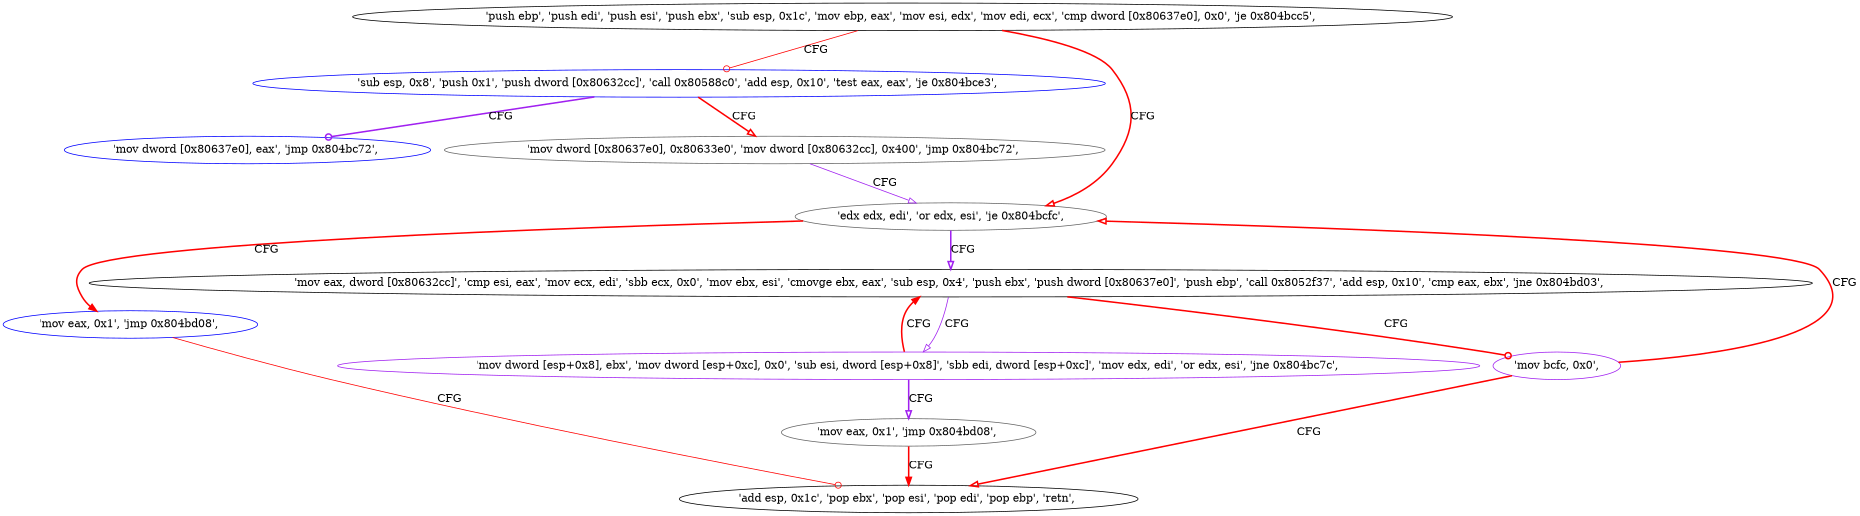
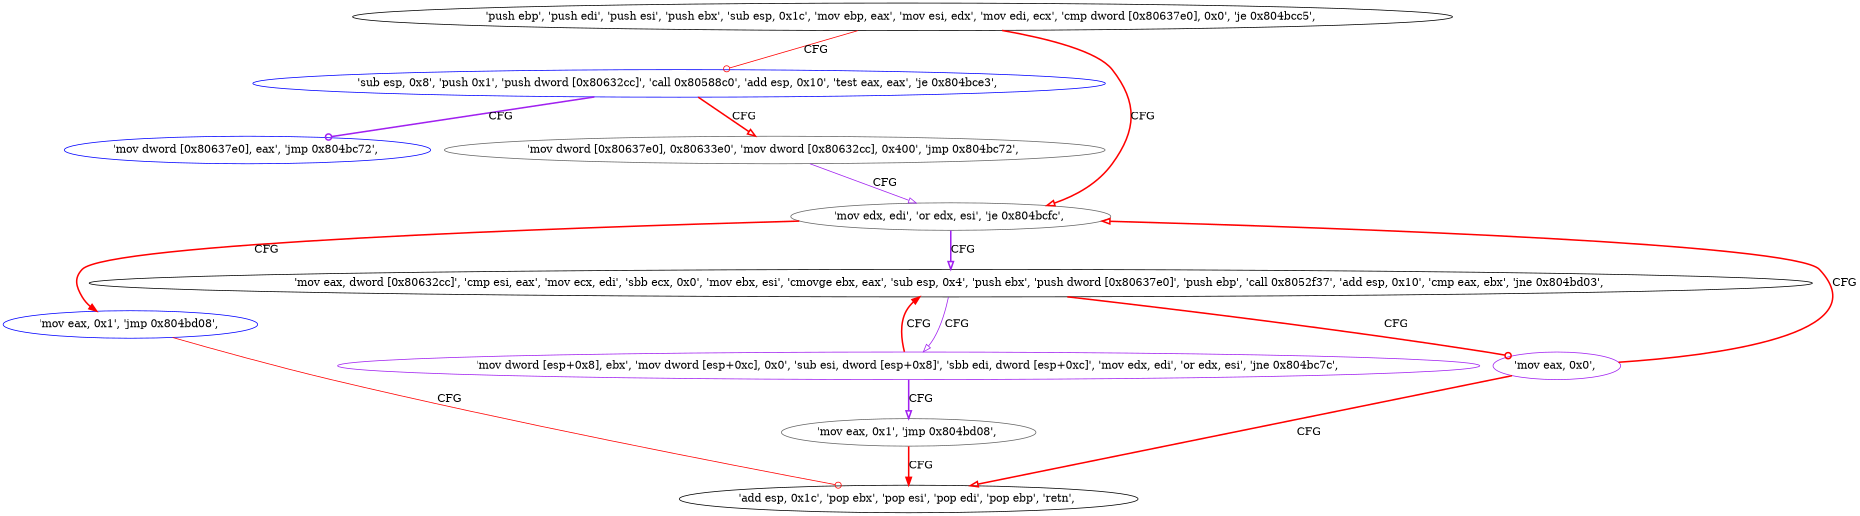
node "'edx edx, edi', 'or edx, esi', 'je 0x804bcfc',": label "'edx edx, edi', 'or edx, esi', 'je 0x804bcfc'," -> "'mov edx, edi', 'or edx, esi', 'je 0x804bcfc',"
node "'mov bcfc, 0x0',": label "'mov bcfc, 0x0'," -> "'mov eax, 0x0',"
